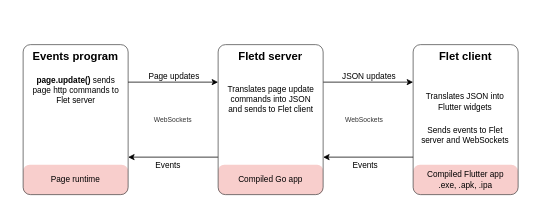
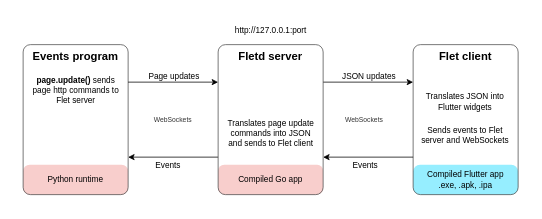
node "http://127.0.0.1:port": added
node "Translates page update commands into JSON and sends to Flet client": moved (270, 99) -> (270, 133)
node "Page runtime": label "Page runtime" -> "Python runtime"
node "Compiled Flutter app.exe, .apk, .ipa": fillcolor #f8cecc -> #96eeff
